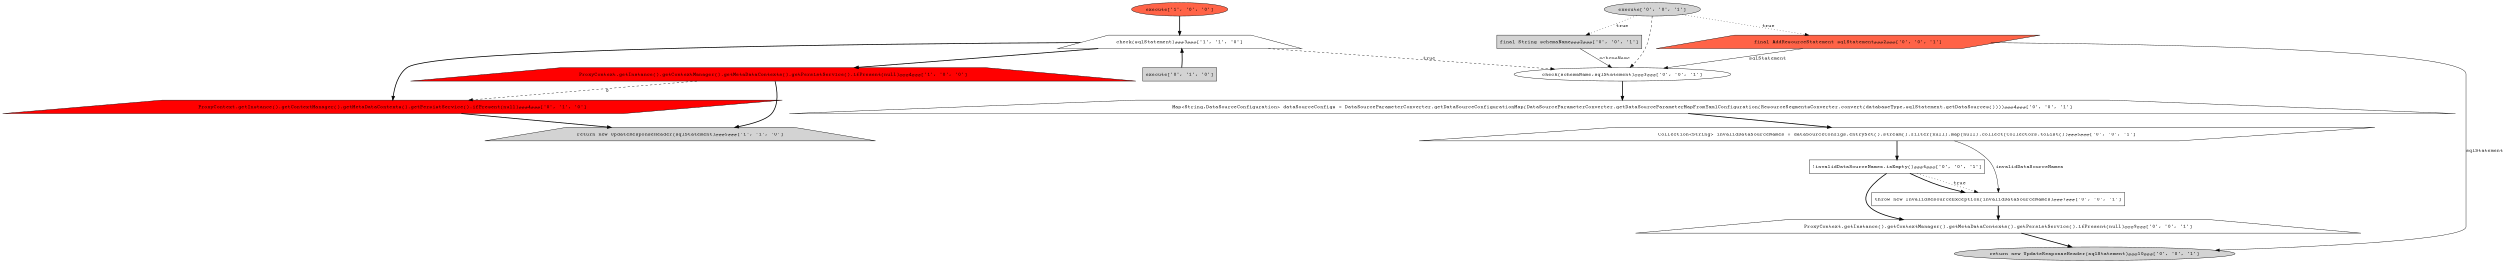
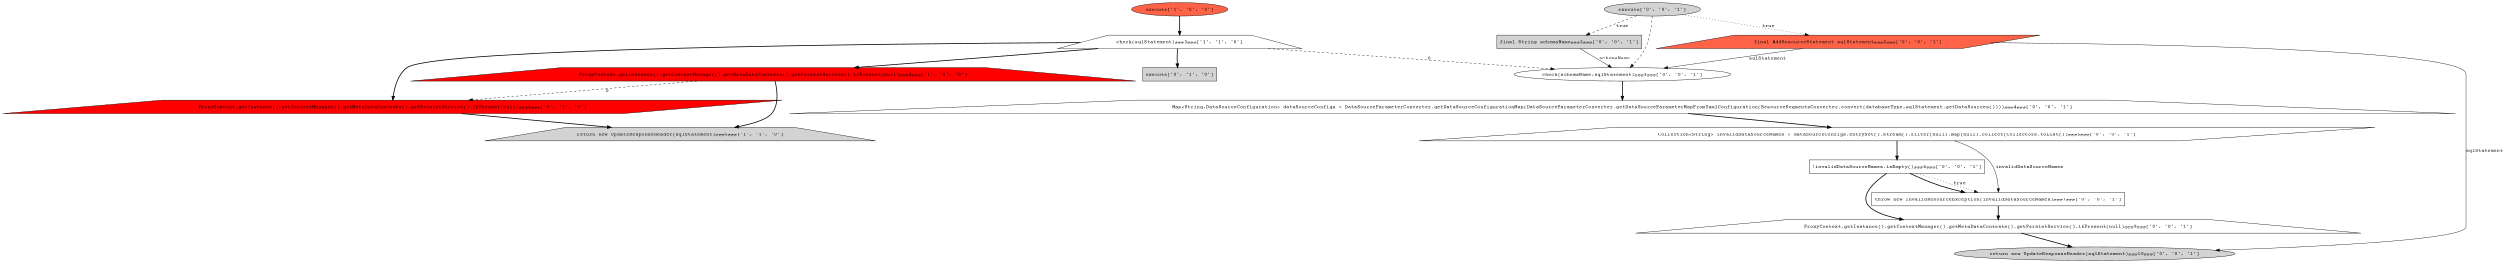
edge "execute['0', '0', '1']" -> "final String schemaName@@@2@@@['0', '0', '1']": style dotted -> dashed
edge "check(sqlStatement)@@@3@@@['1', '1', '0']" -> "check(schemaName,sqlStatement)@@@3@@@['0', '0', '1']": label "true" -> "0"
edge "execute['0', '1', '0']" -> "check(sqlStatement)@@@3@@@['1', '1', '0']": reversed
